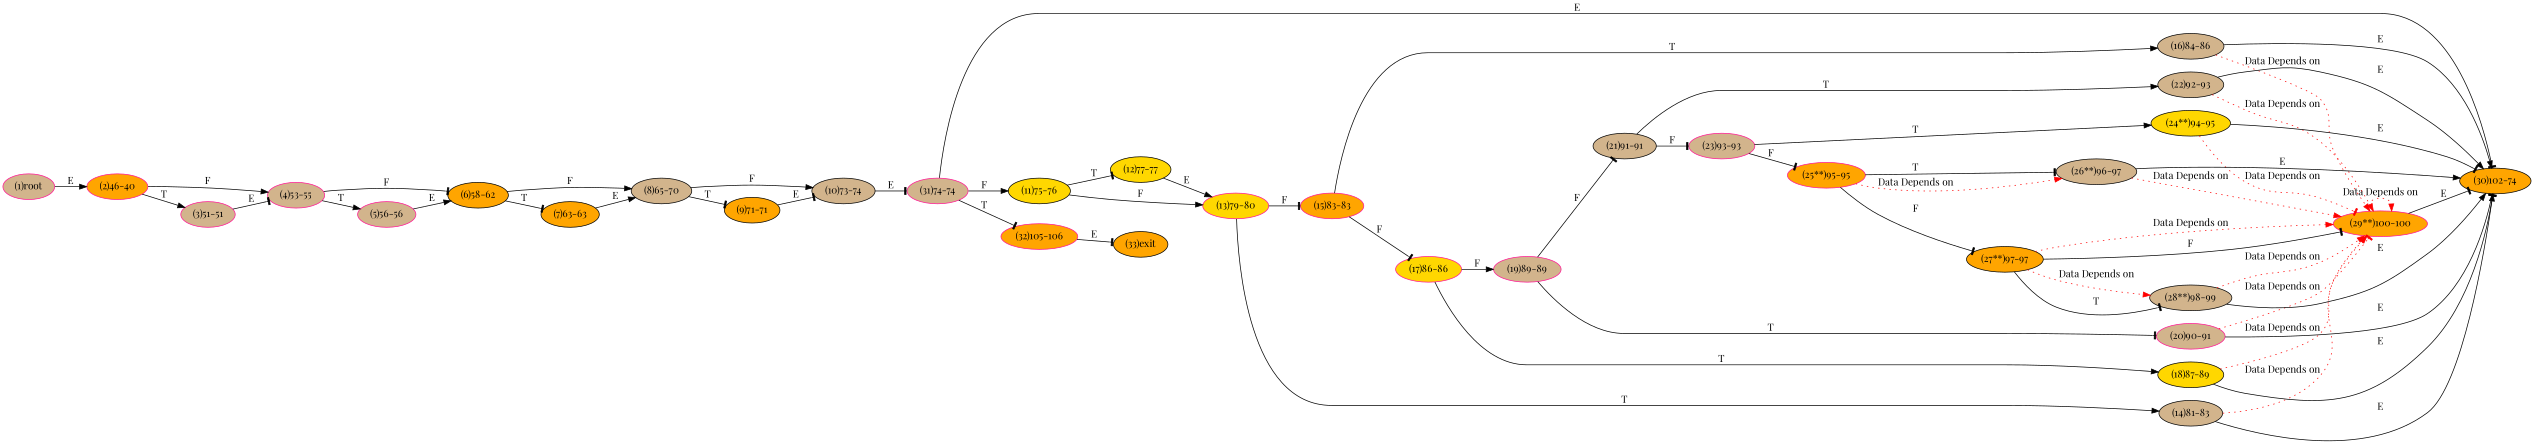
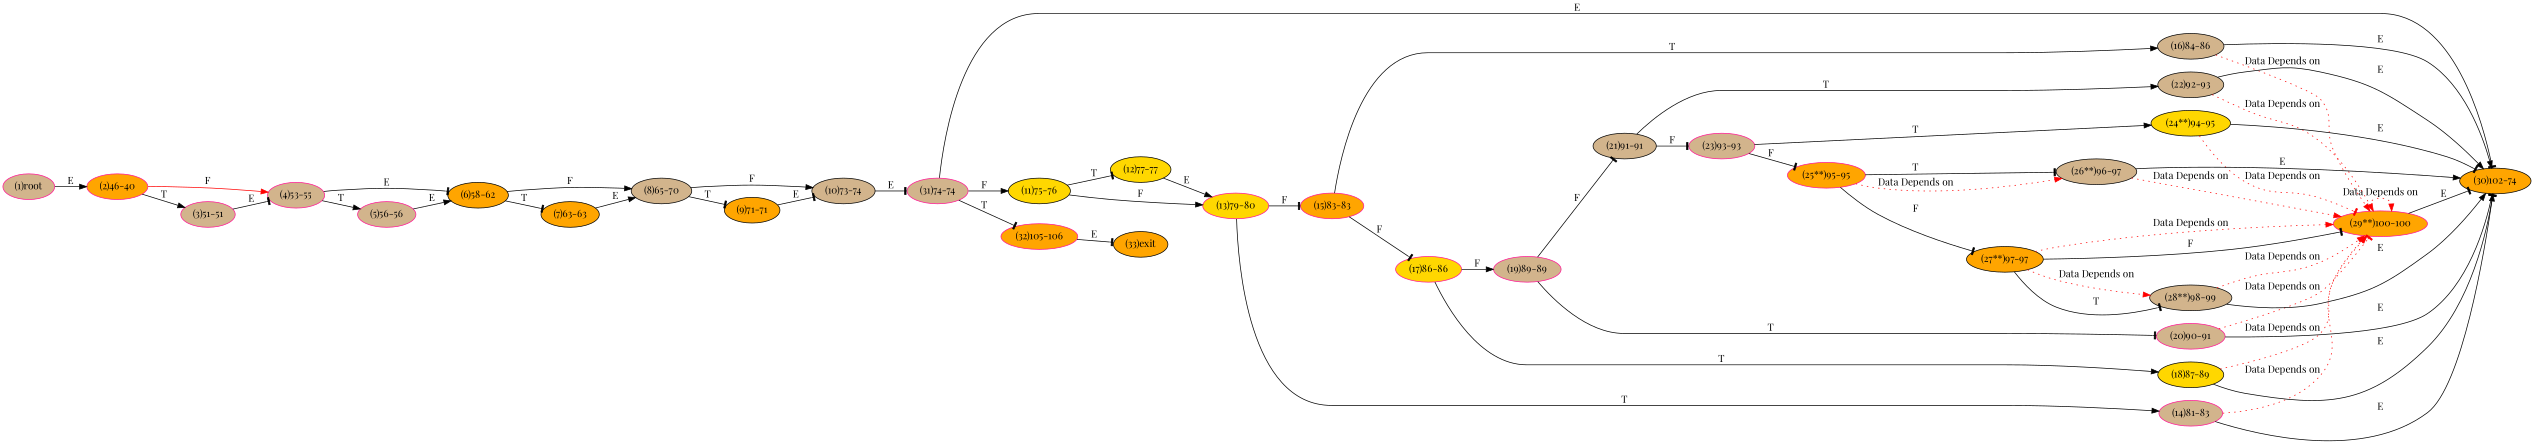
edge "(4)53-55" -> "(6)58-62": label "F" -> "E"
edge "(2)46-40" -> "(4)53-55": color black -> red
node "(14)81-83": color black -> deeppink
